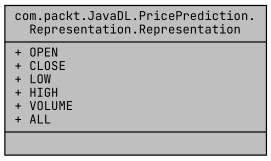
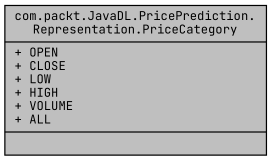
node "com.packt.JavaDL.PricePrediction.": text "Representation.Representation" -> "Representation.PriceCategory"
